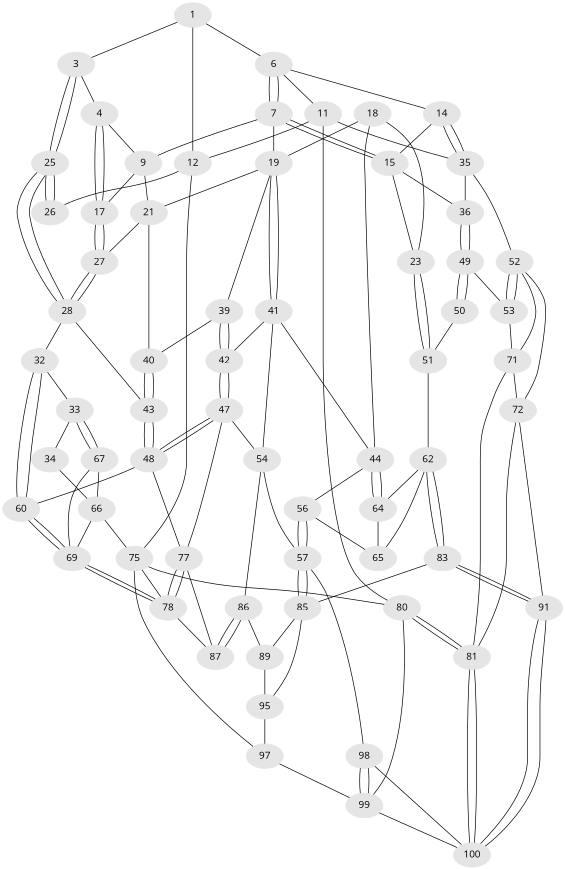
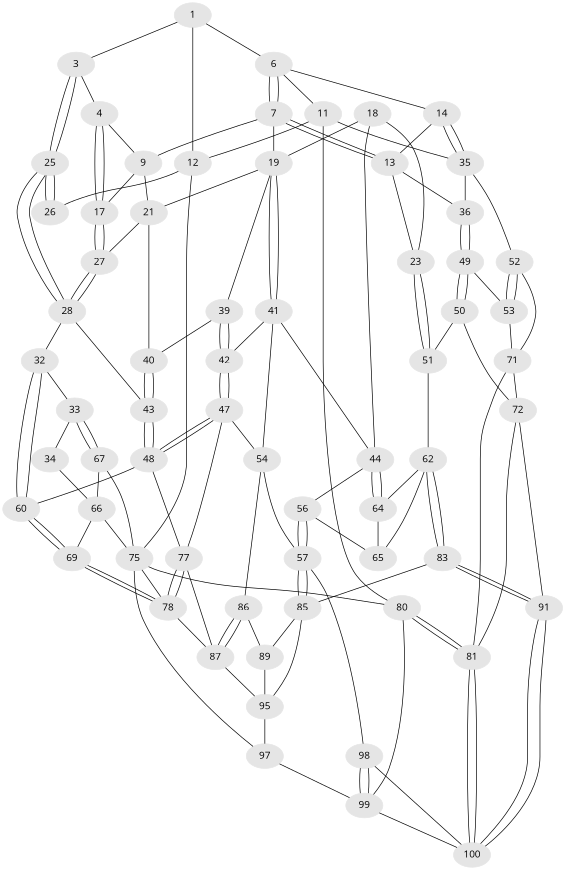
node "15": label "15" -> "13"
edge "52" -- "72": now "50" -- "72"
edge "67" -- "69": now "67" -- "75"
edge "87" -- "95": added
